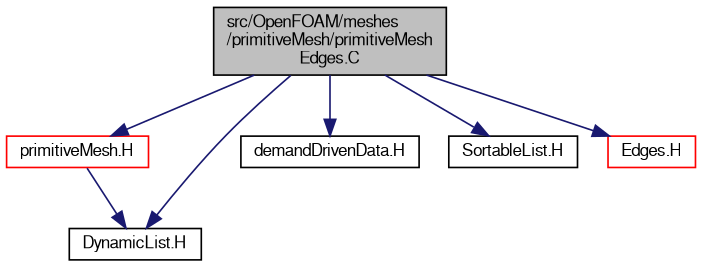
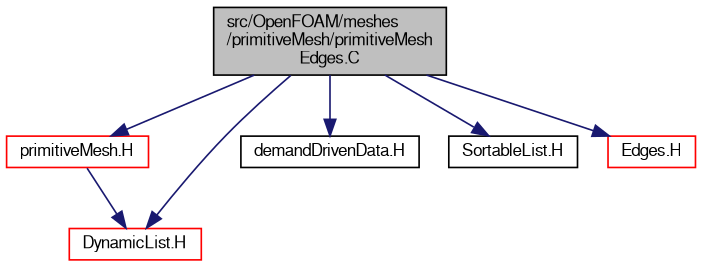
node "DynamicList.H": color black -> red
